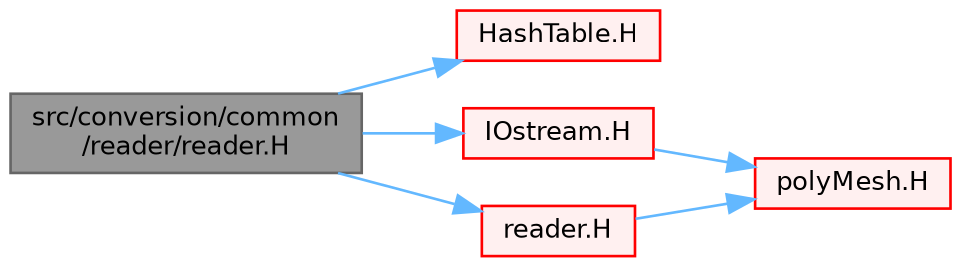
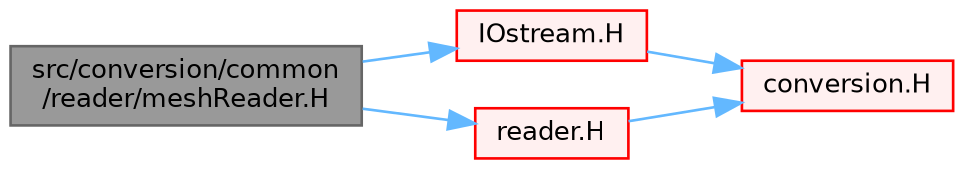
node "HashTable.H": removed
node "src/conversion/common /reader/reader.H": label "src/conversion/common /reader/reader.H" -> "src/conversion/common /reader/meshReader.H"
node "polyMesh.H": label "polyMesh.H" -> "conversion.H"
